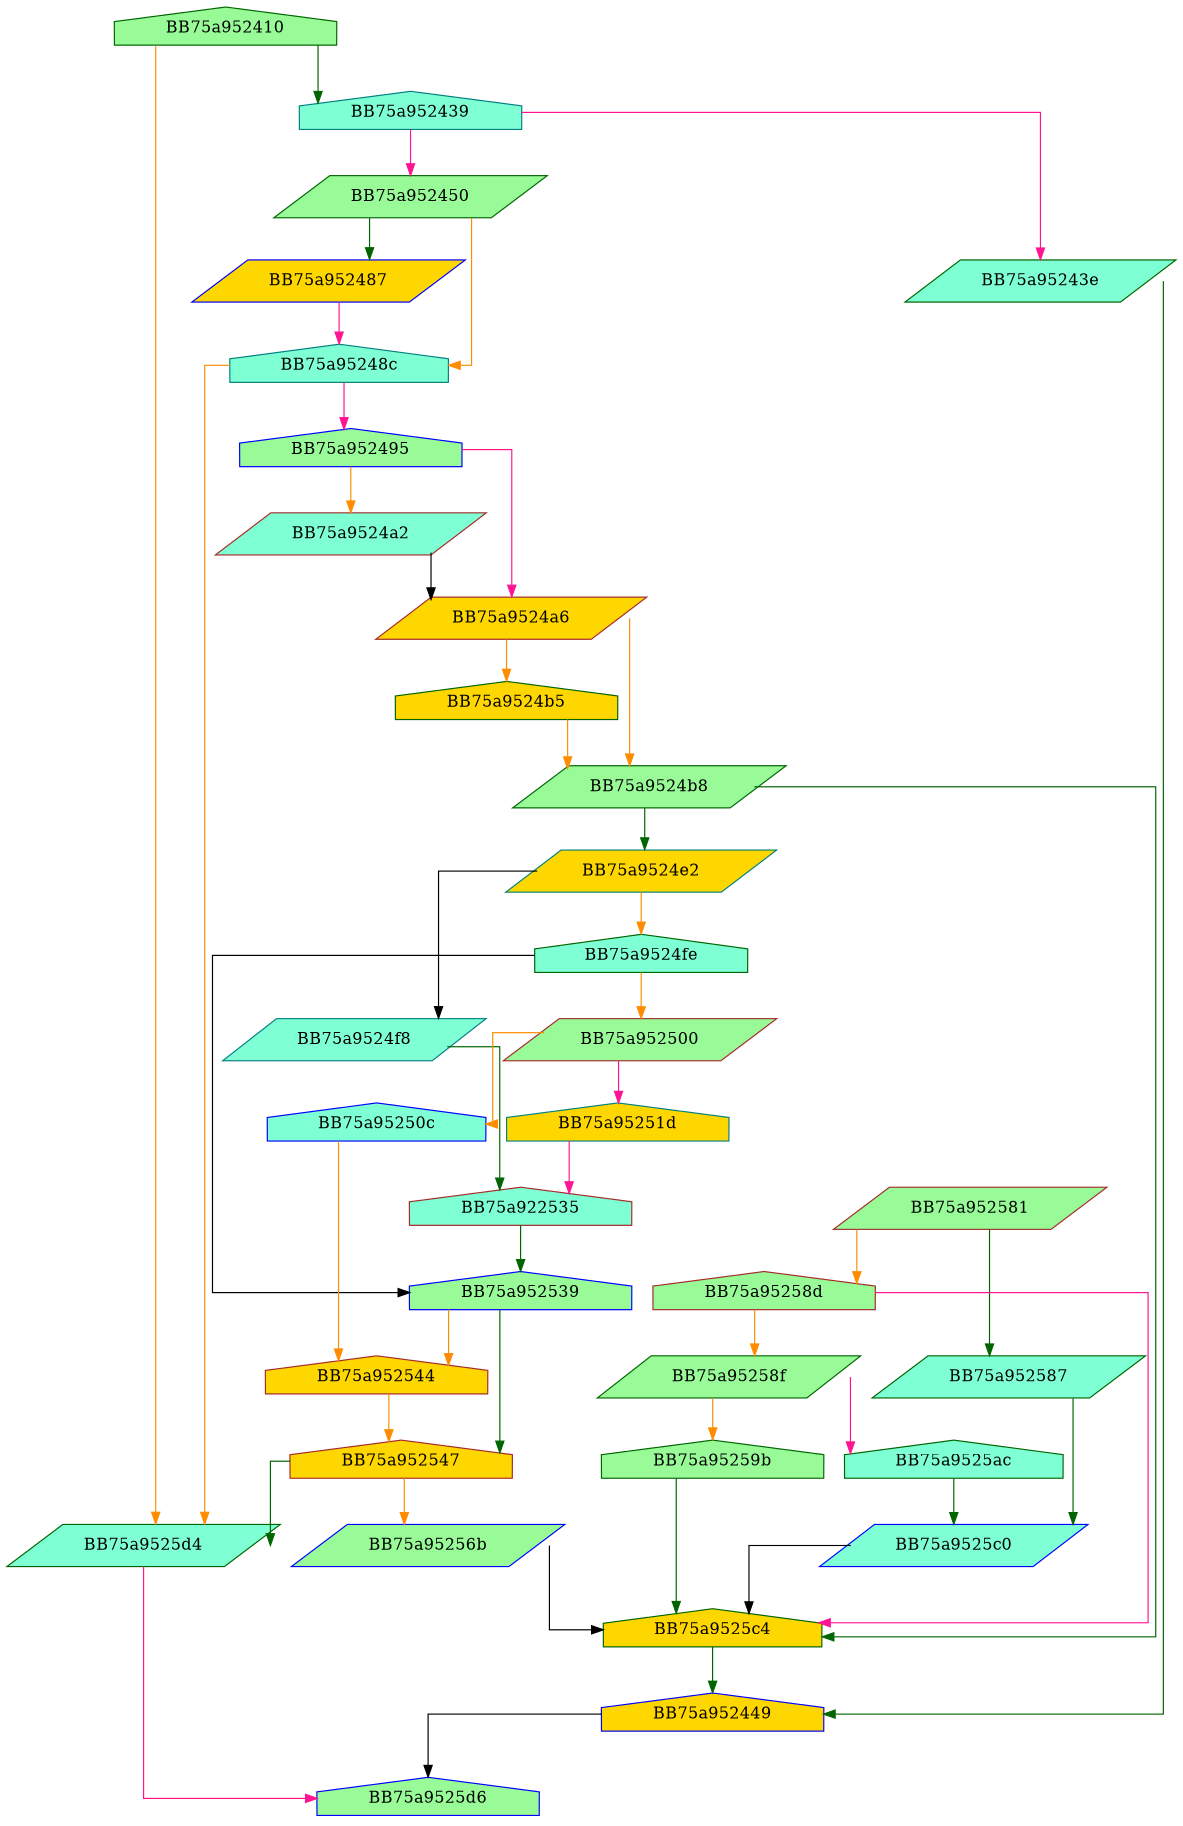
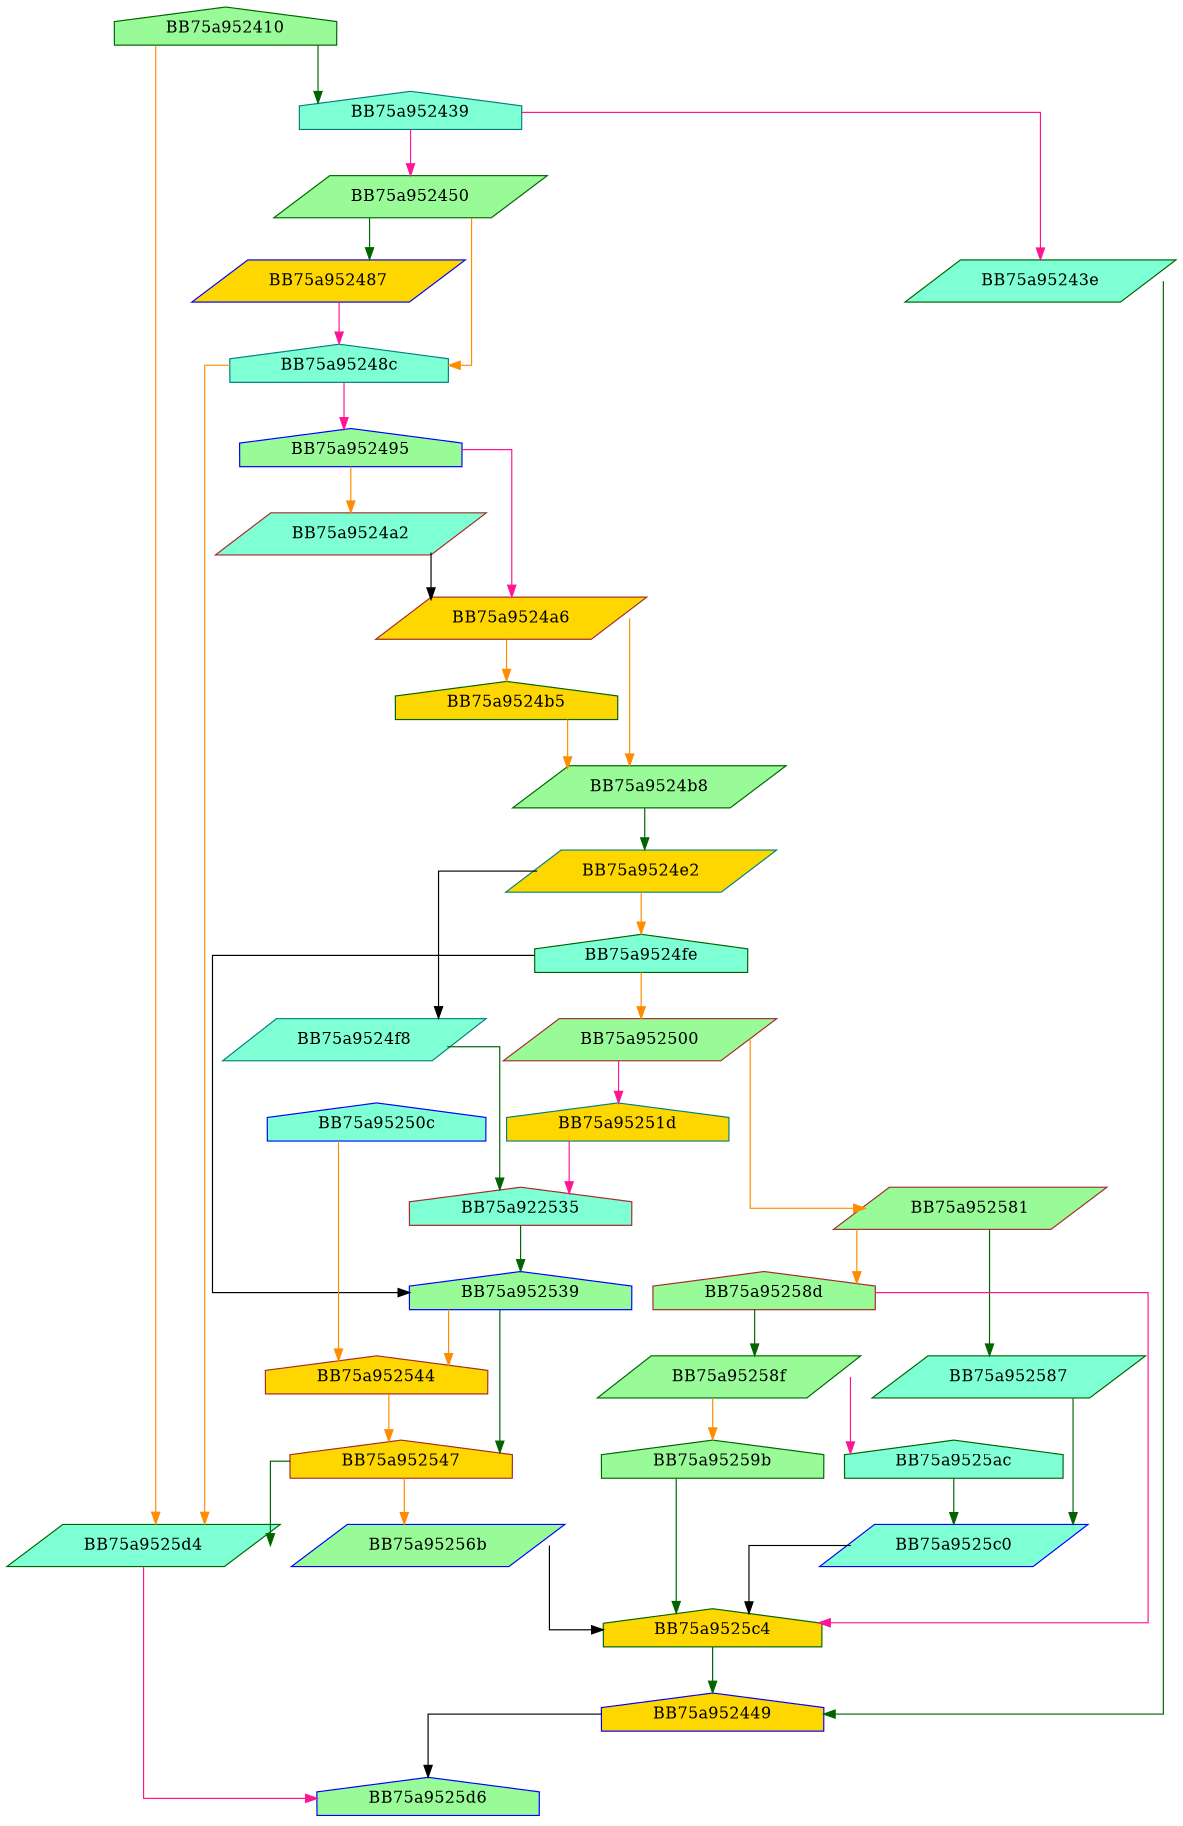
edge "BB75a952500" -> "BB75a95250c": now "BB75a952500" -> "BB75a952581"
edge "BB75a9524b8" -> "BB75a9525c4": removed
edge "BB75a95258d" -> "BB75a95258f": color darkorange -> darkgreen
